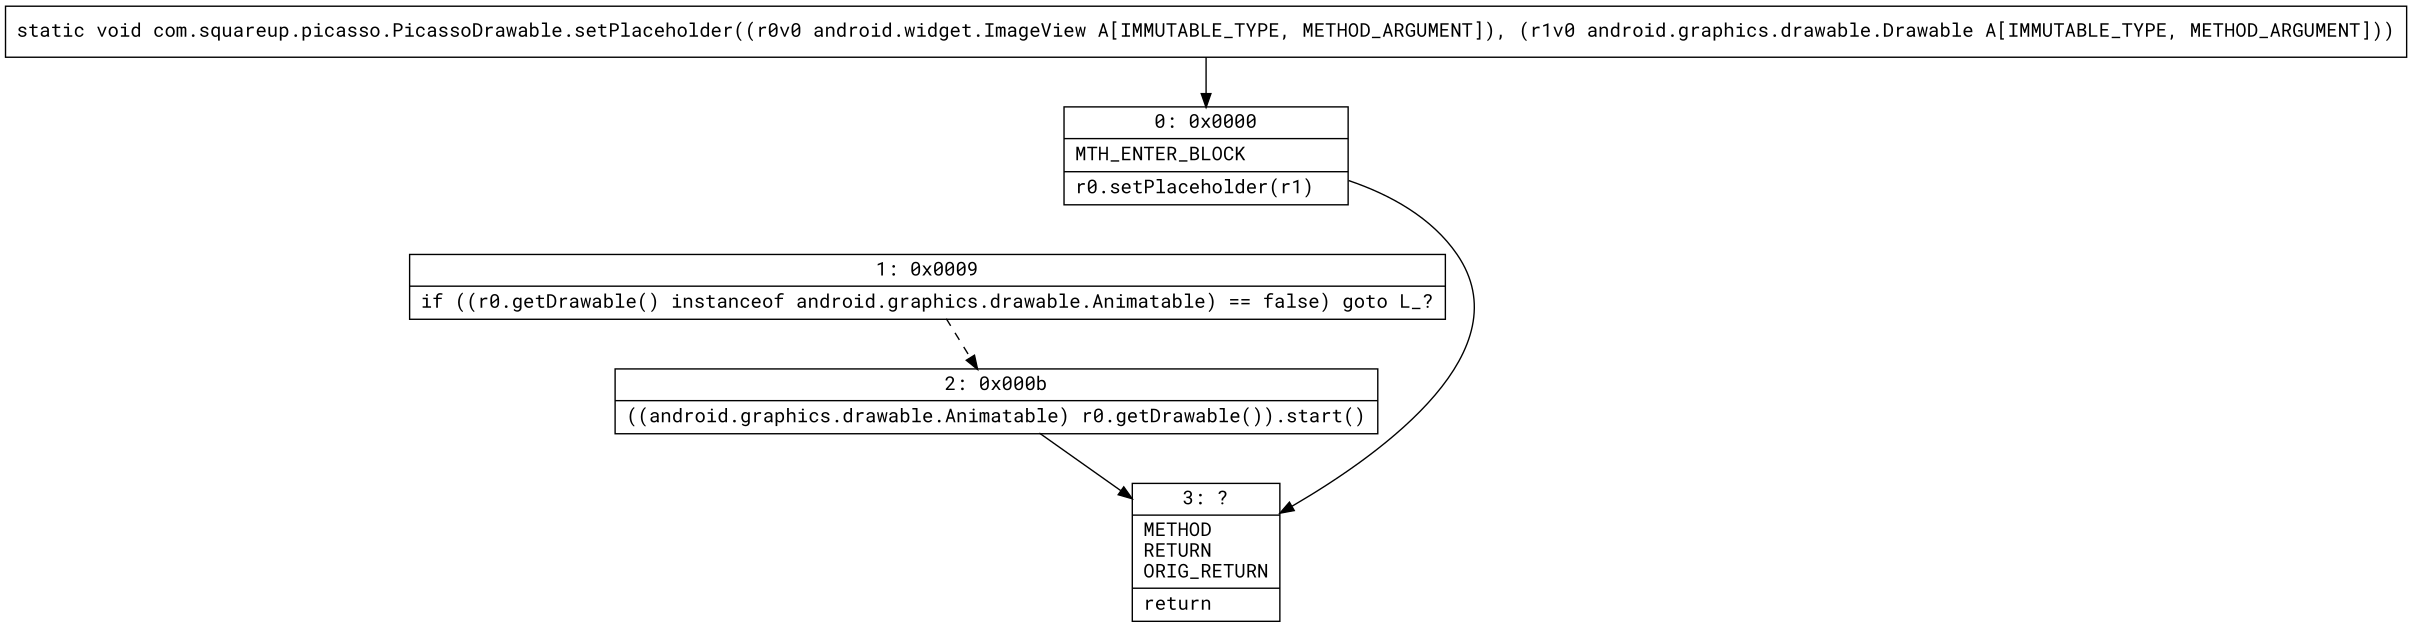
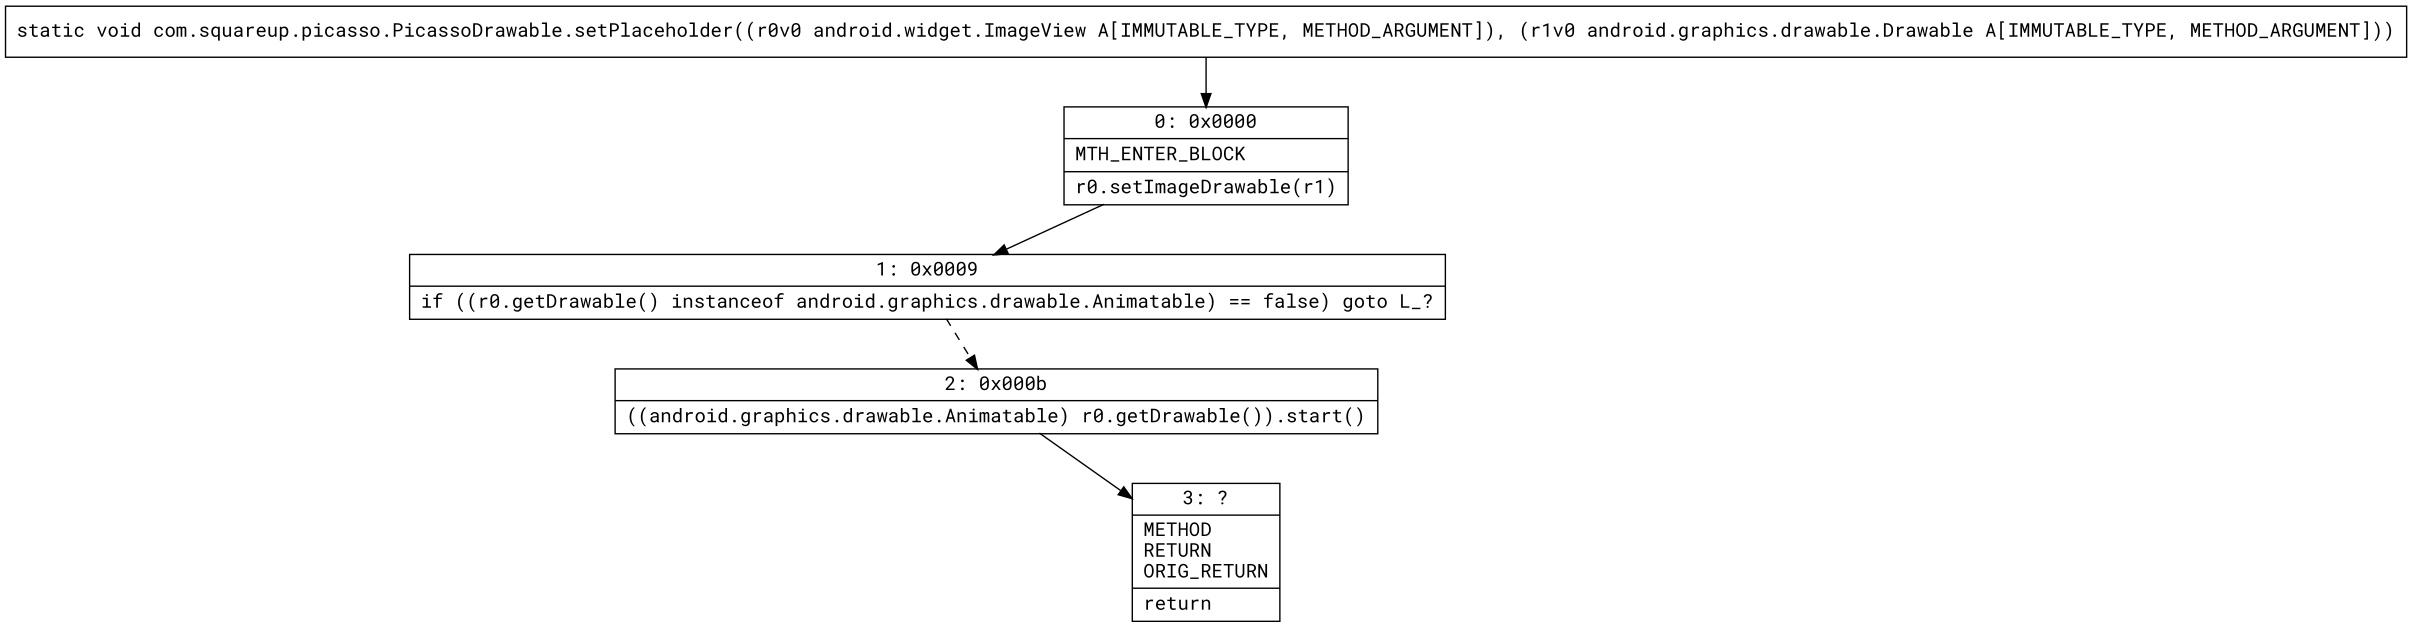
node "0: 0x0000": text "r0.setPlaceholder(r1)" -> "r0.setImageDrawable(r1)"
edge "0: 0x0000" -> "3: ?": now "0: 0x0000" -> "1: 0x0009"
